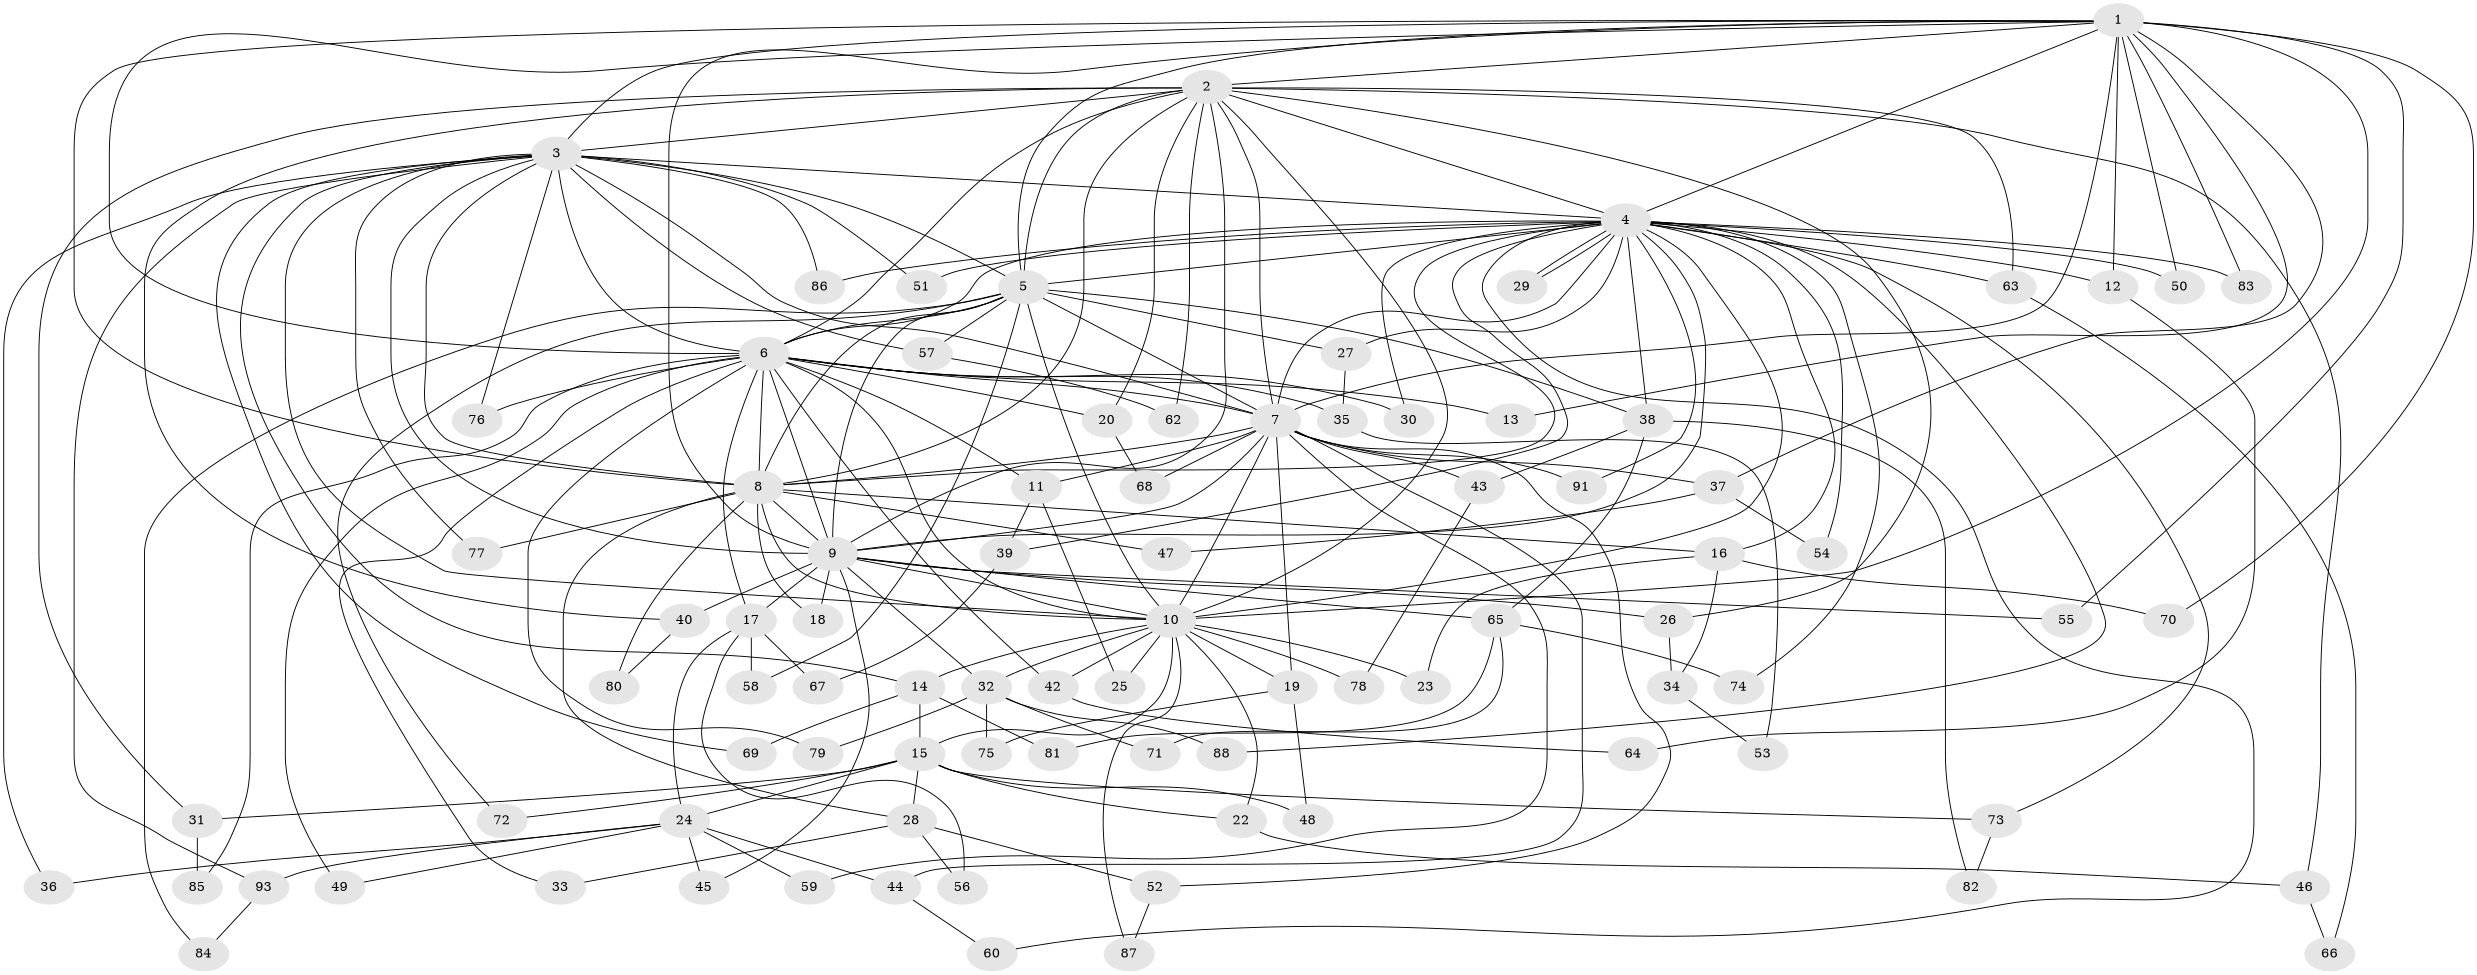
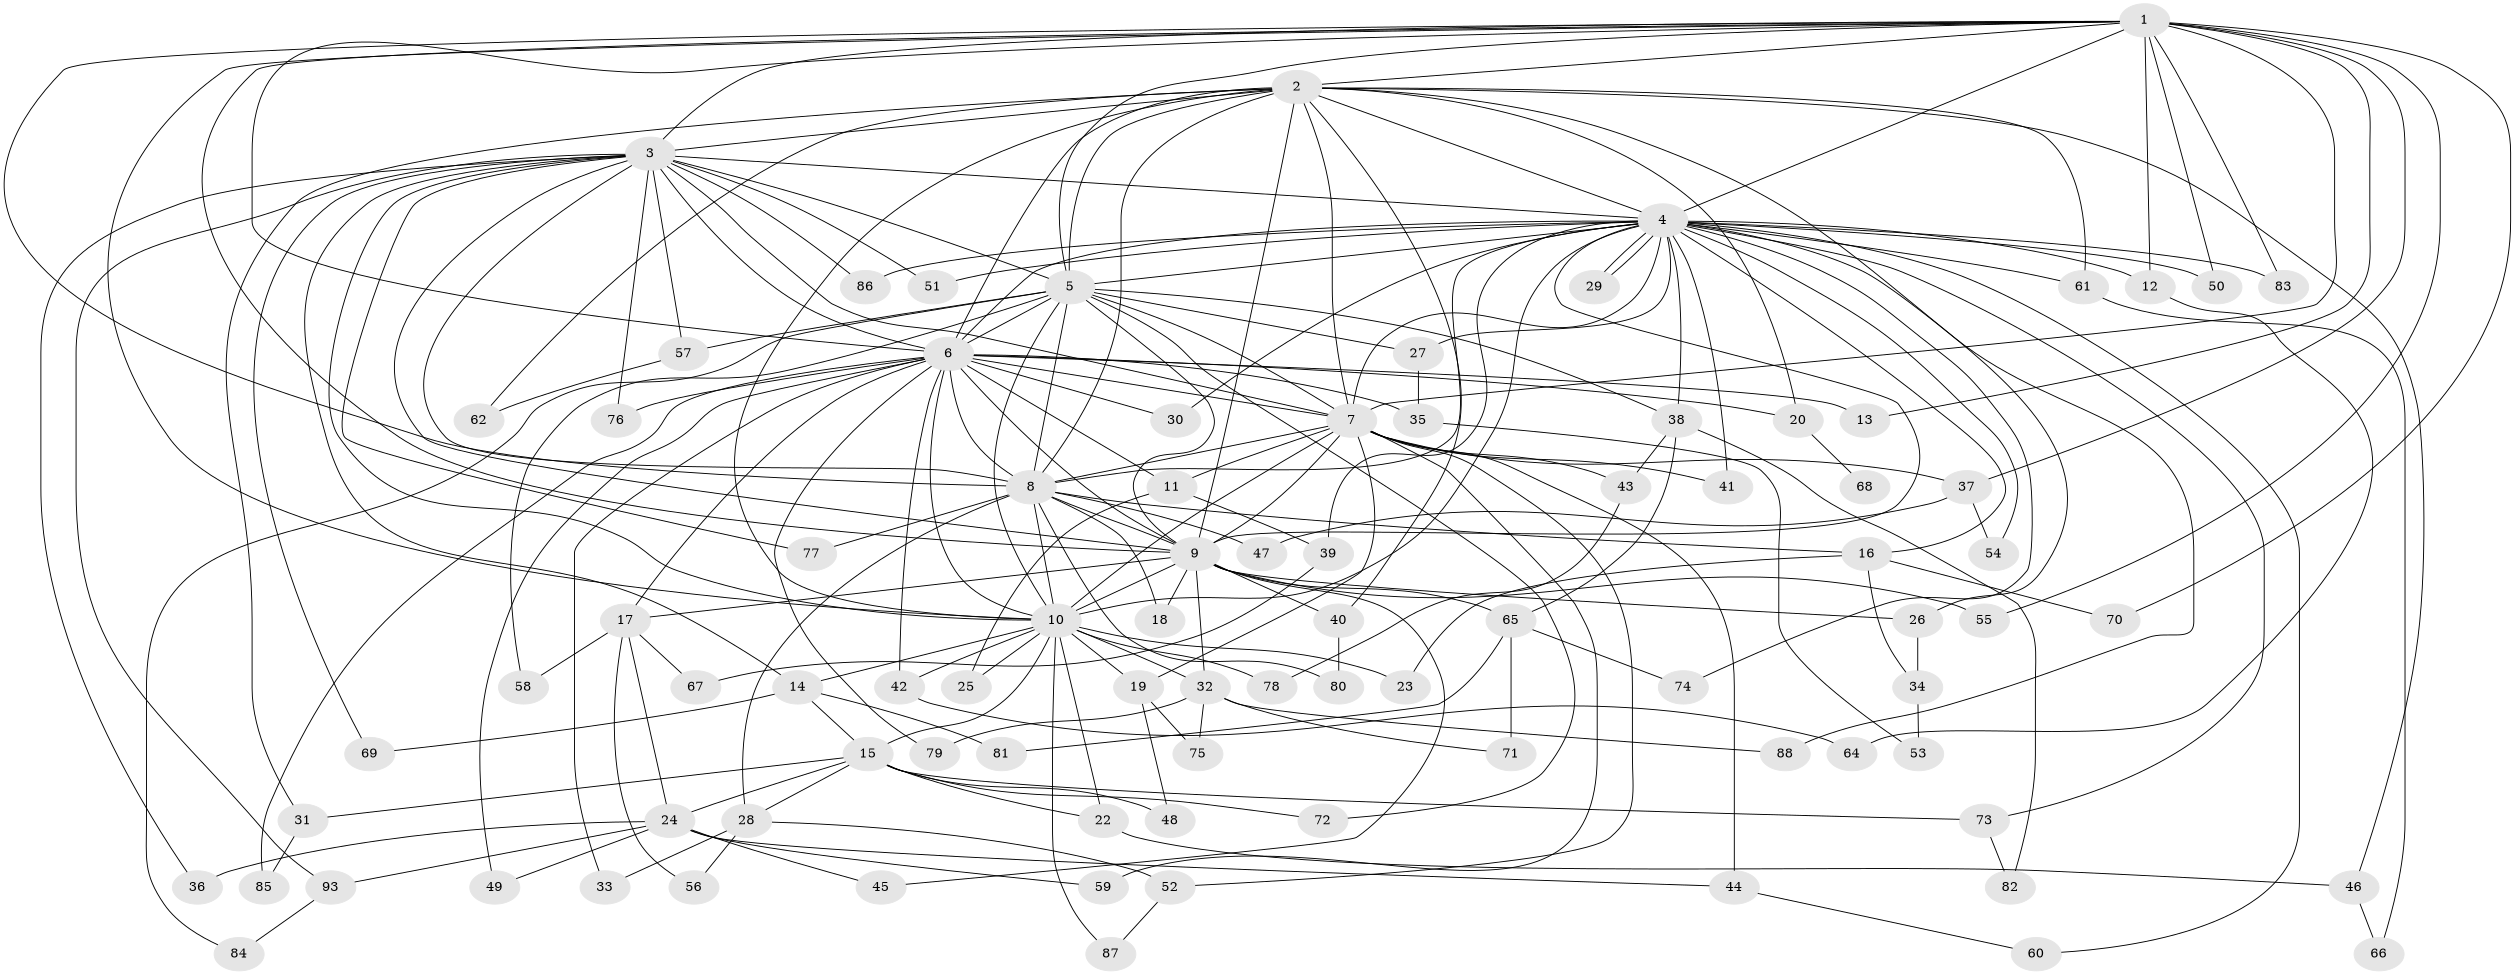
node "63": label "63" -> "61"
edge "7" -- "68": removed
node "91": label "91" -> "41"
